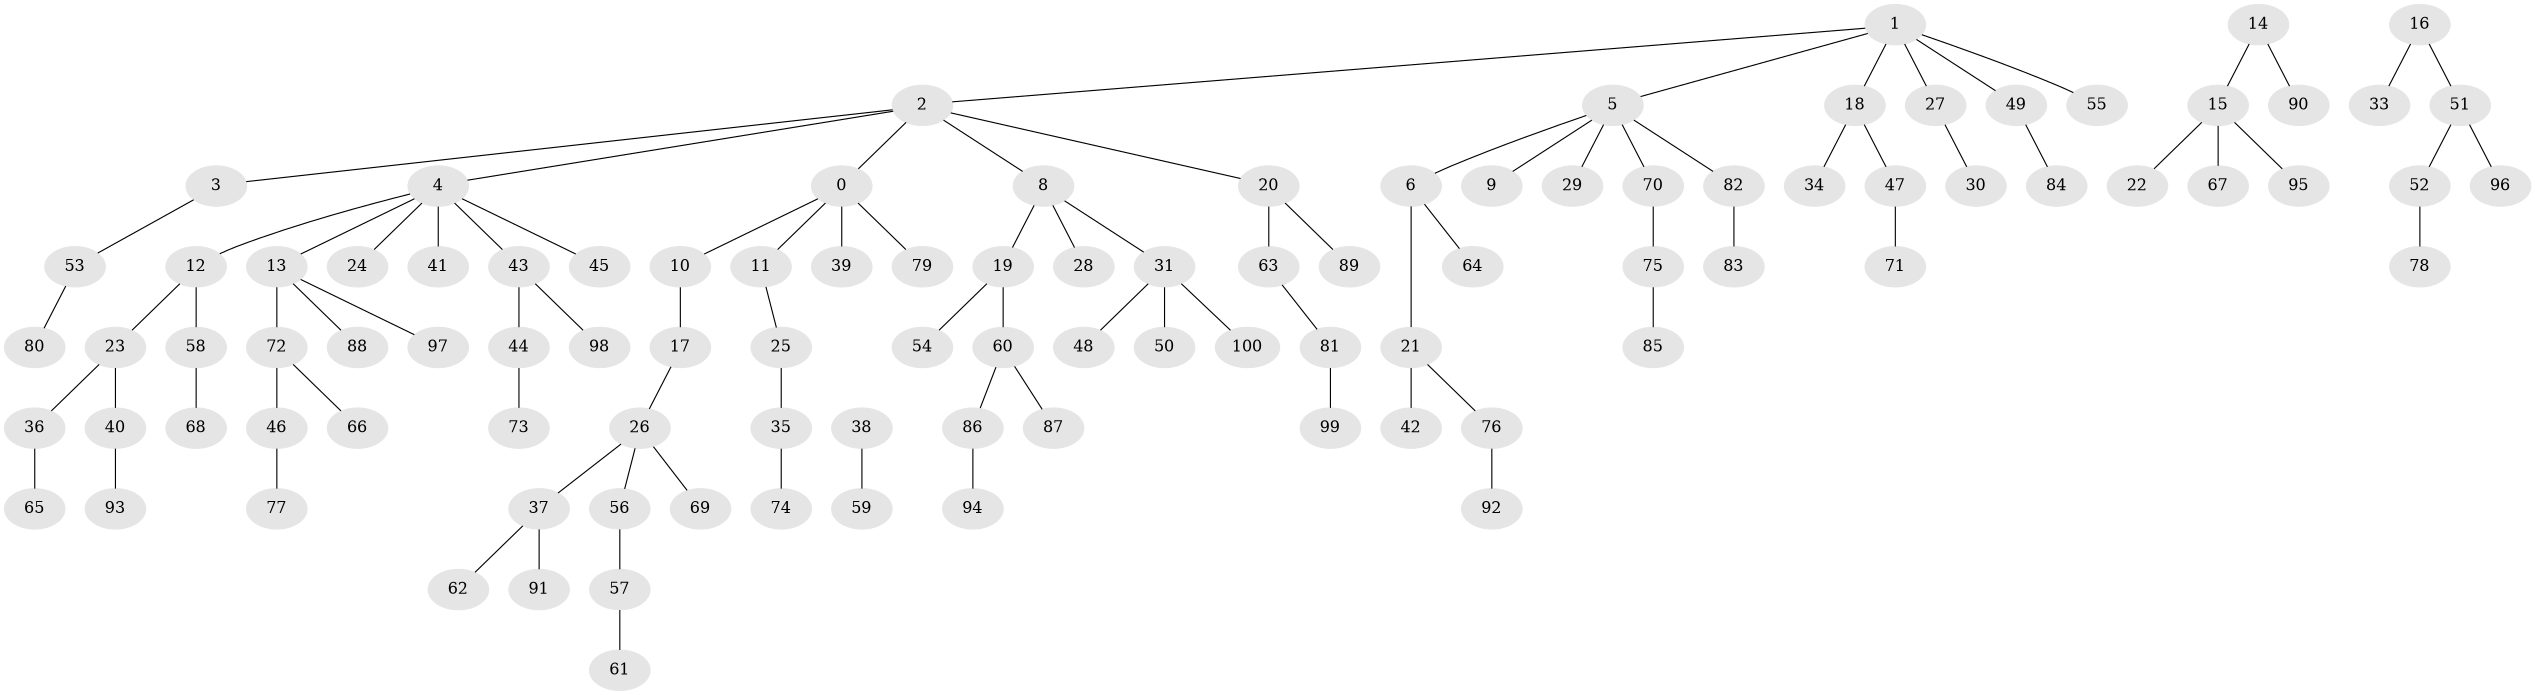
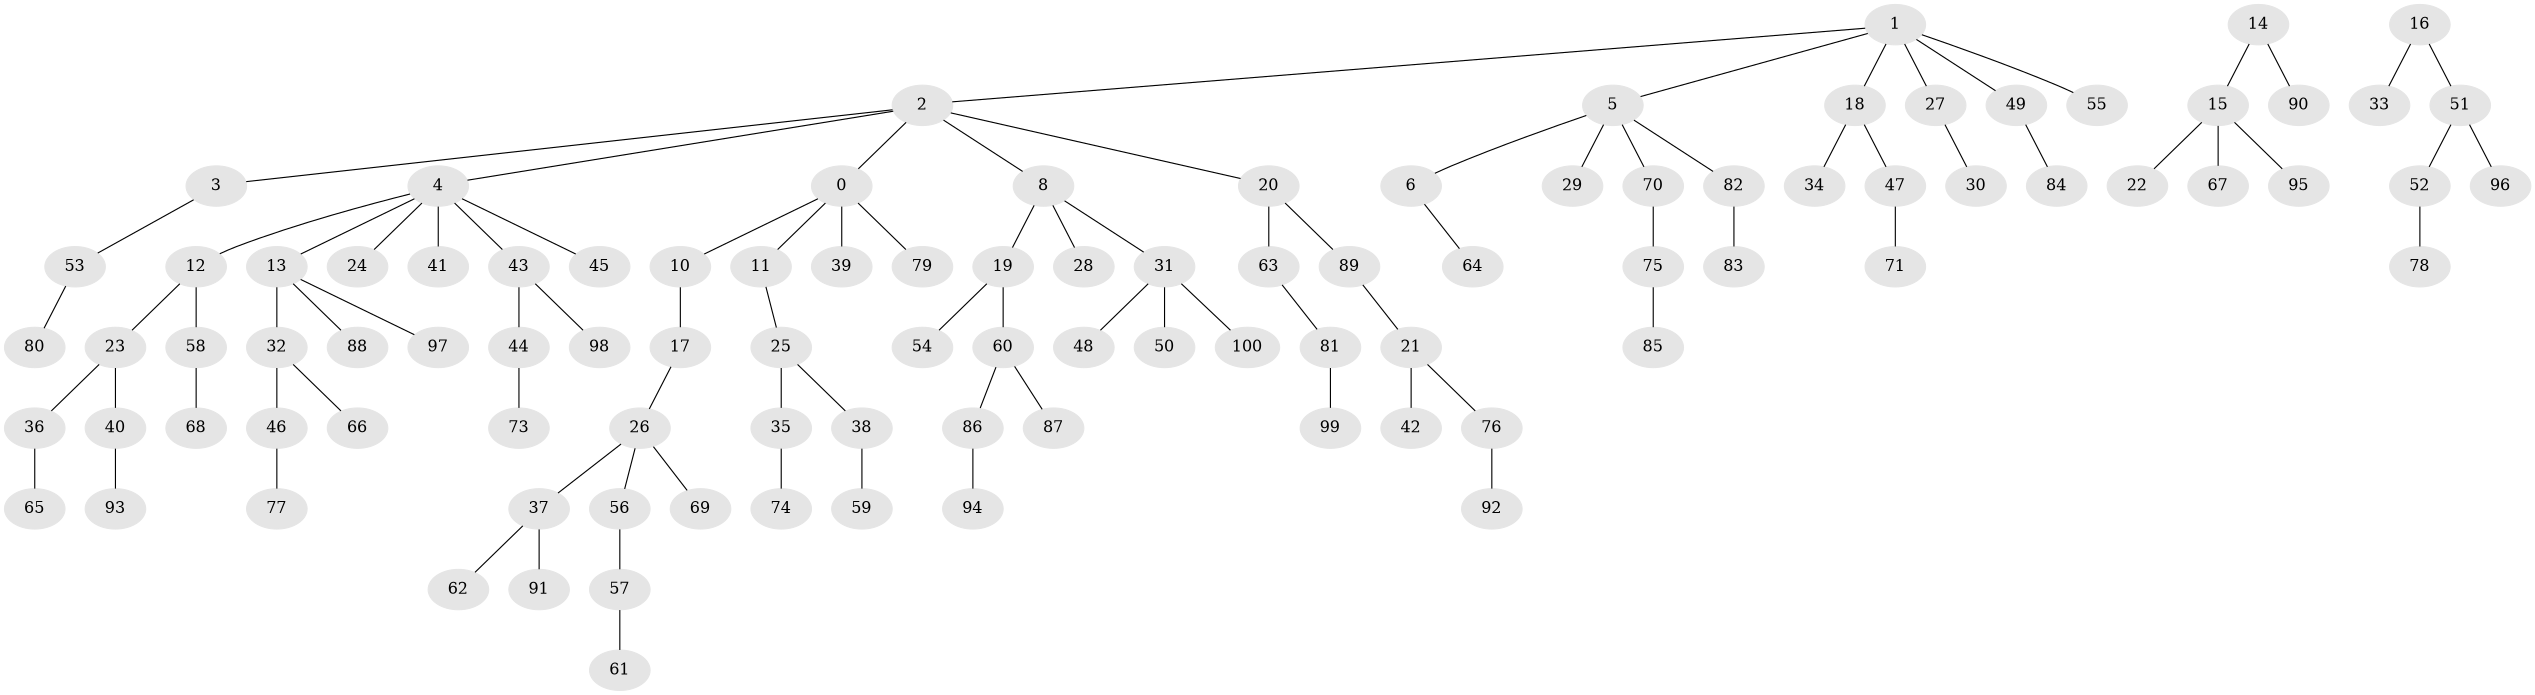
node "9": removed
edge "6" -- "21": now "89" -- "21"
node "72": label "72" -> "32"
edge "25" -- "38": added
